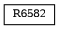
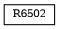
node "R6582": label "R6582" -> "R6502"
